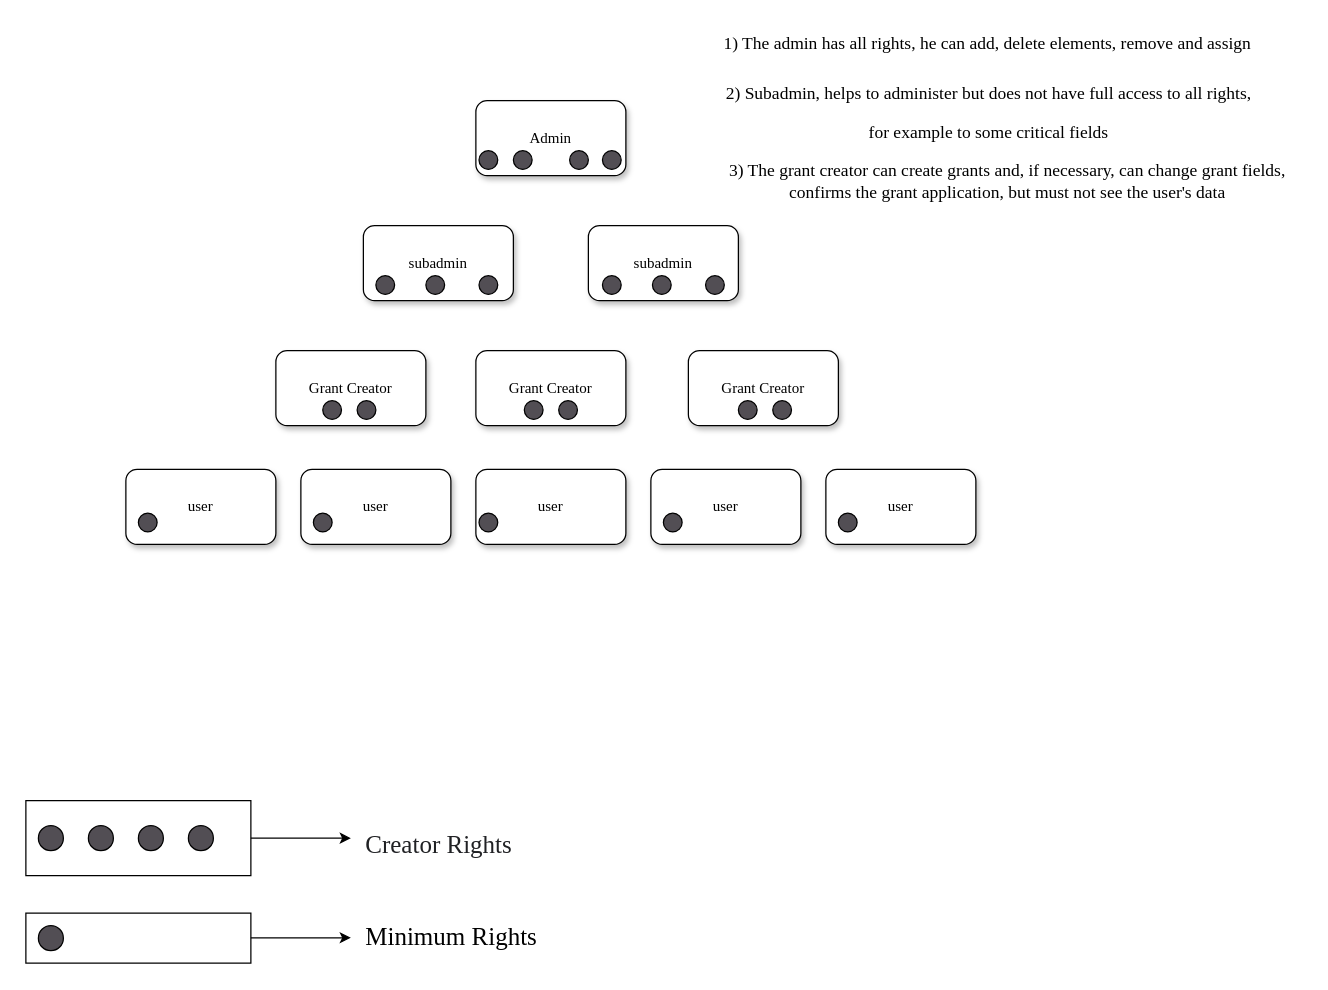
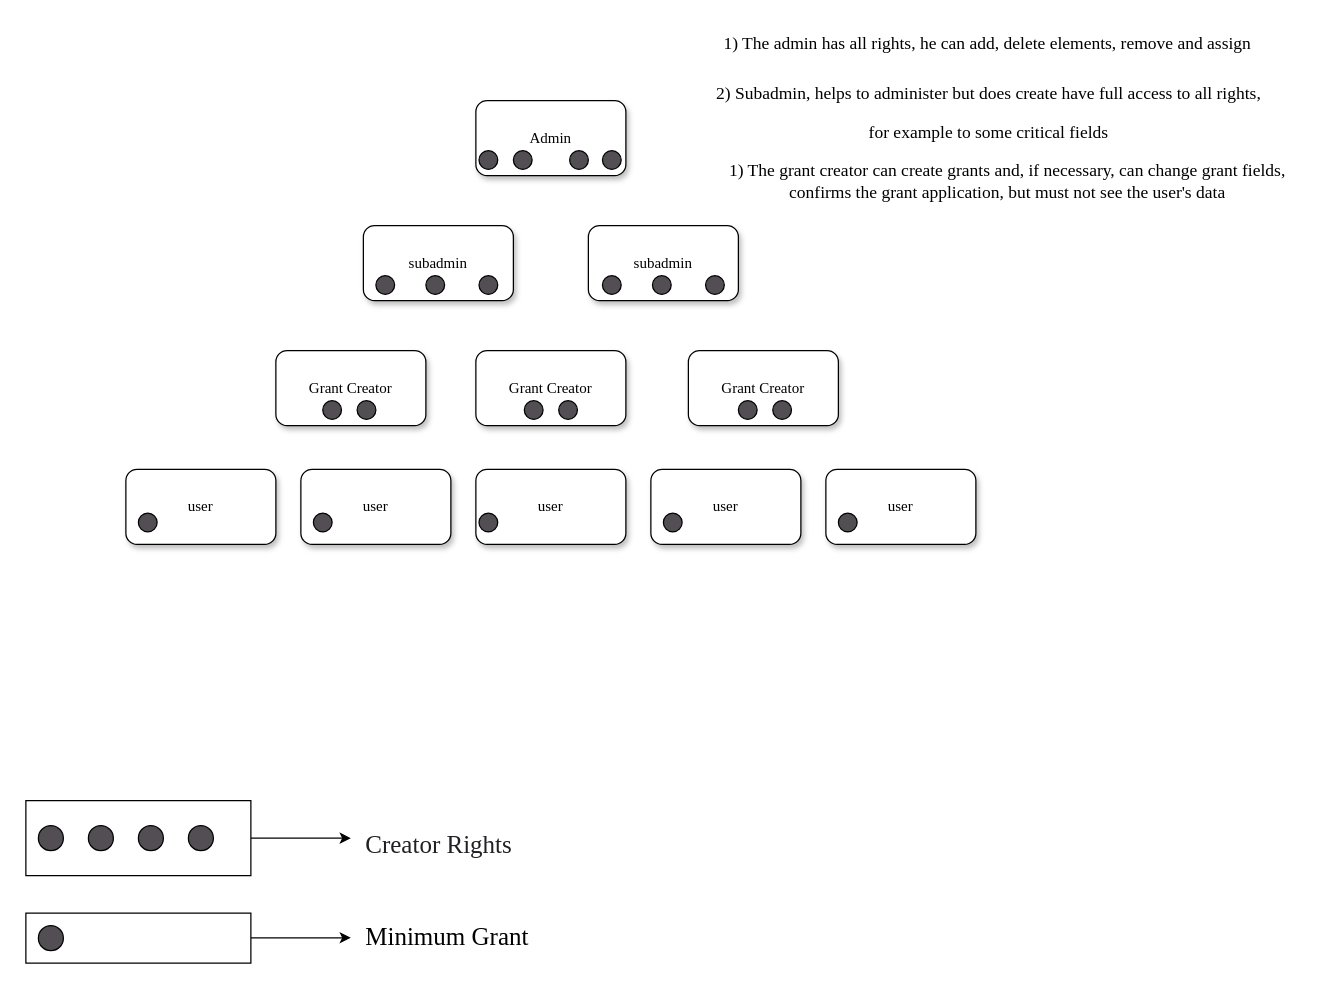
node "2) Subadmin, helps to administer but does not have full access to all rights, for example to some critical fields": label "2) Subadmin, helps to administer but does not have full access to all rights, for example to some critical fields" -> "2) Subadmin, helps to administer but does create have full access to all rights, for example to some critical fields"
node "3) The grant creator can create grants and, if necessary, can change grant fields, confirms the grant application, but must not see the user's data": label "3) The grant creator can create grants and, if necessary, can change grant fields, confirms the grant application, but must not see the user's data" -> "1) The grant creator can create grants and, if necessary, can change grant fields, confirms the grant application, but must not see the user's data"
node "Minimum Rights": label "Minimum Rights" -> "Minimum Grant"
